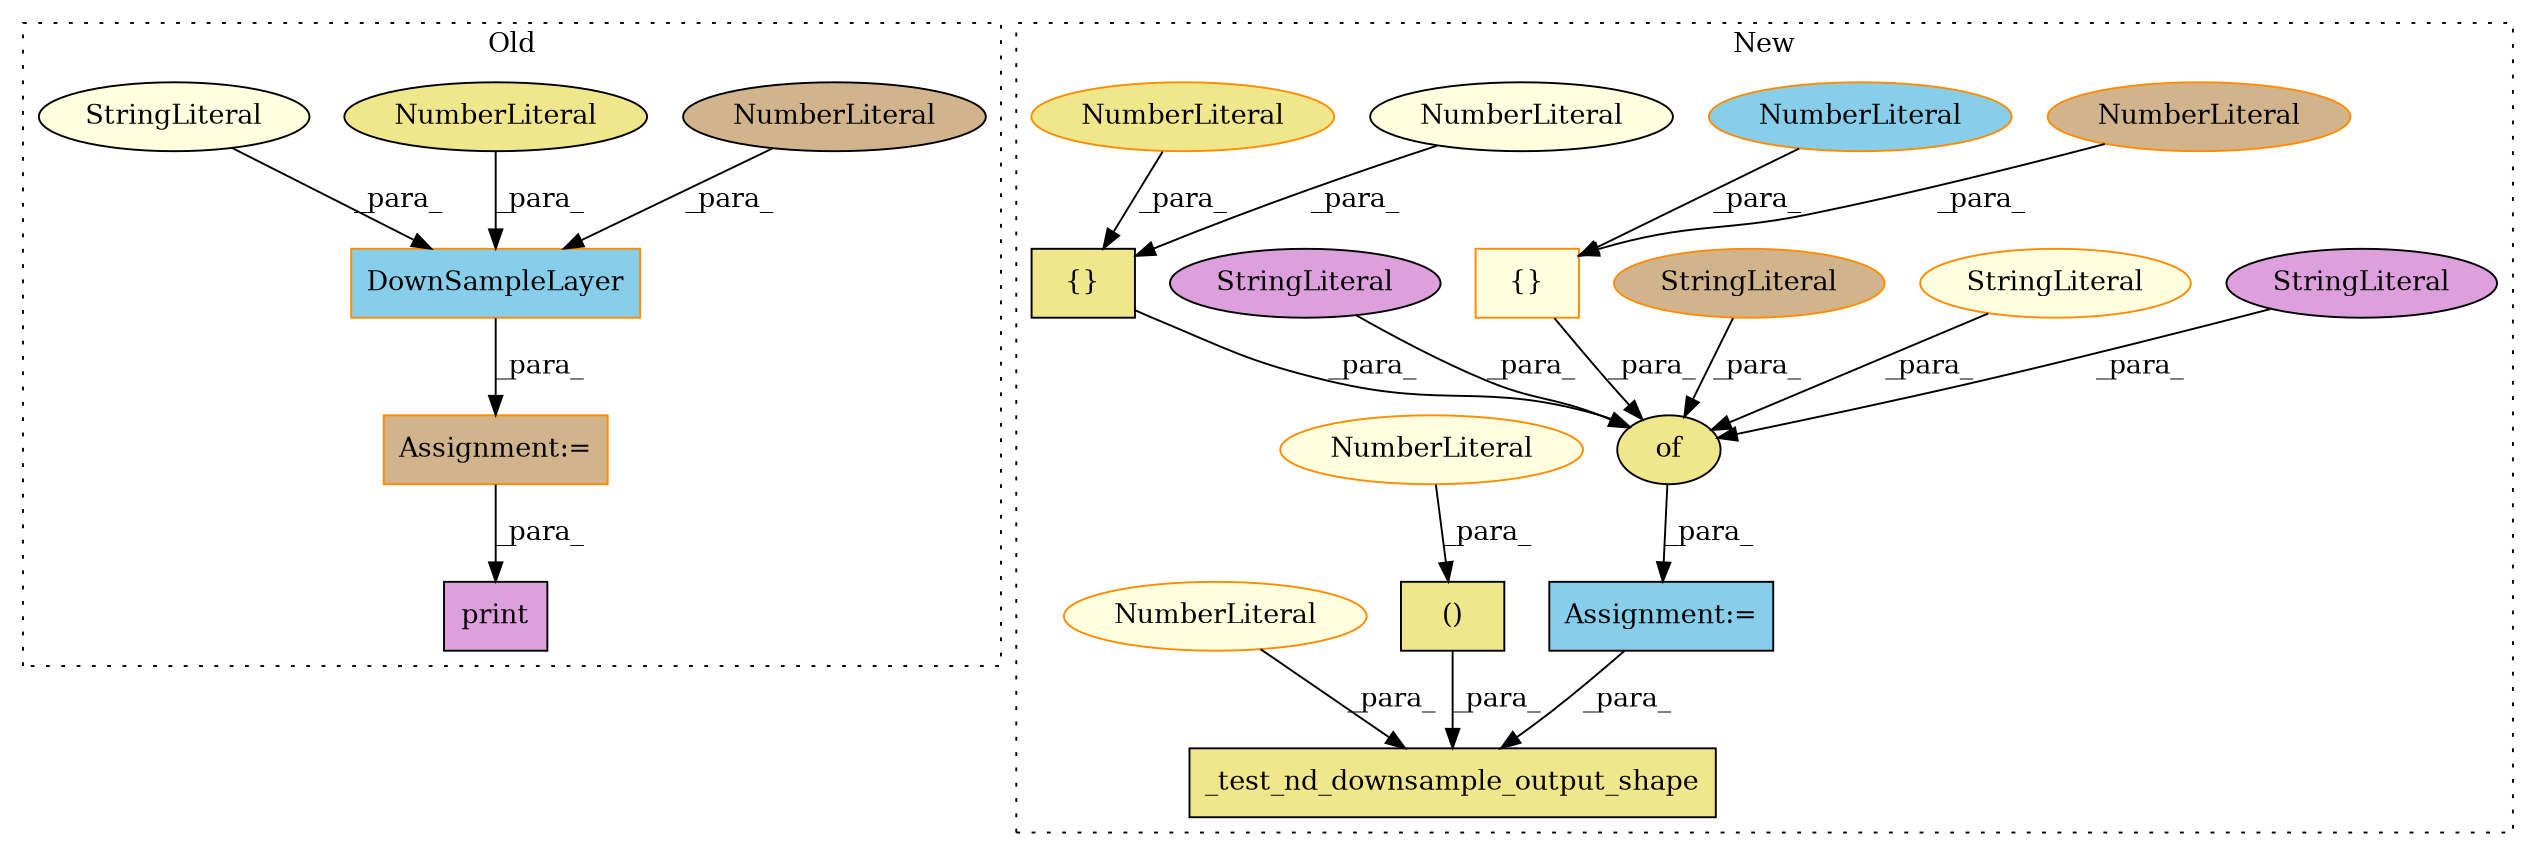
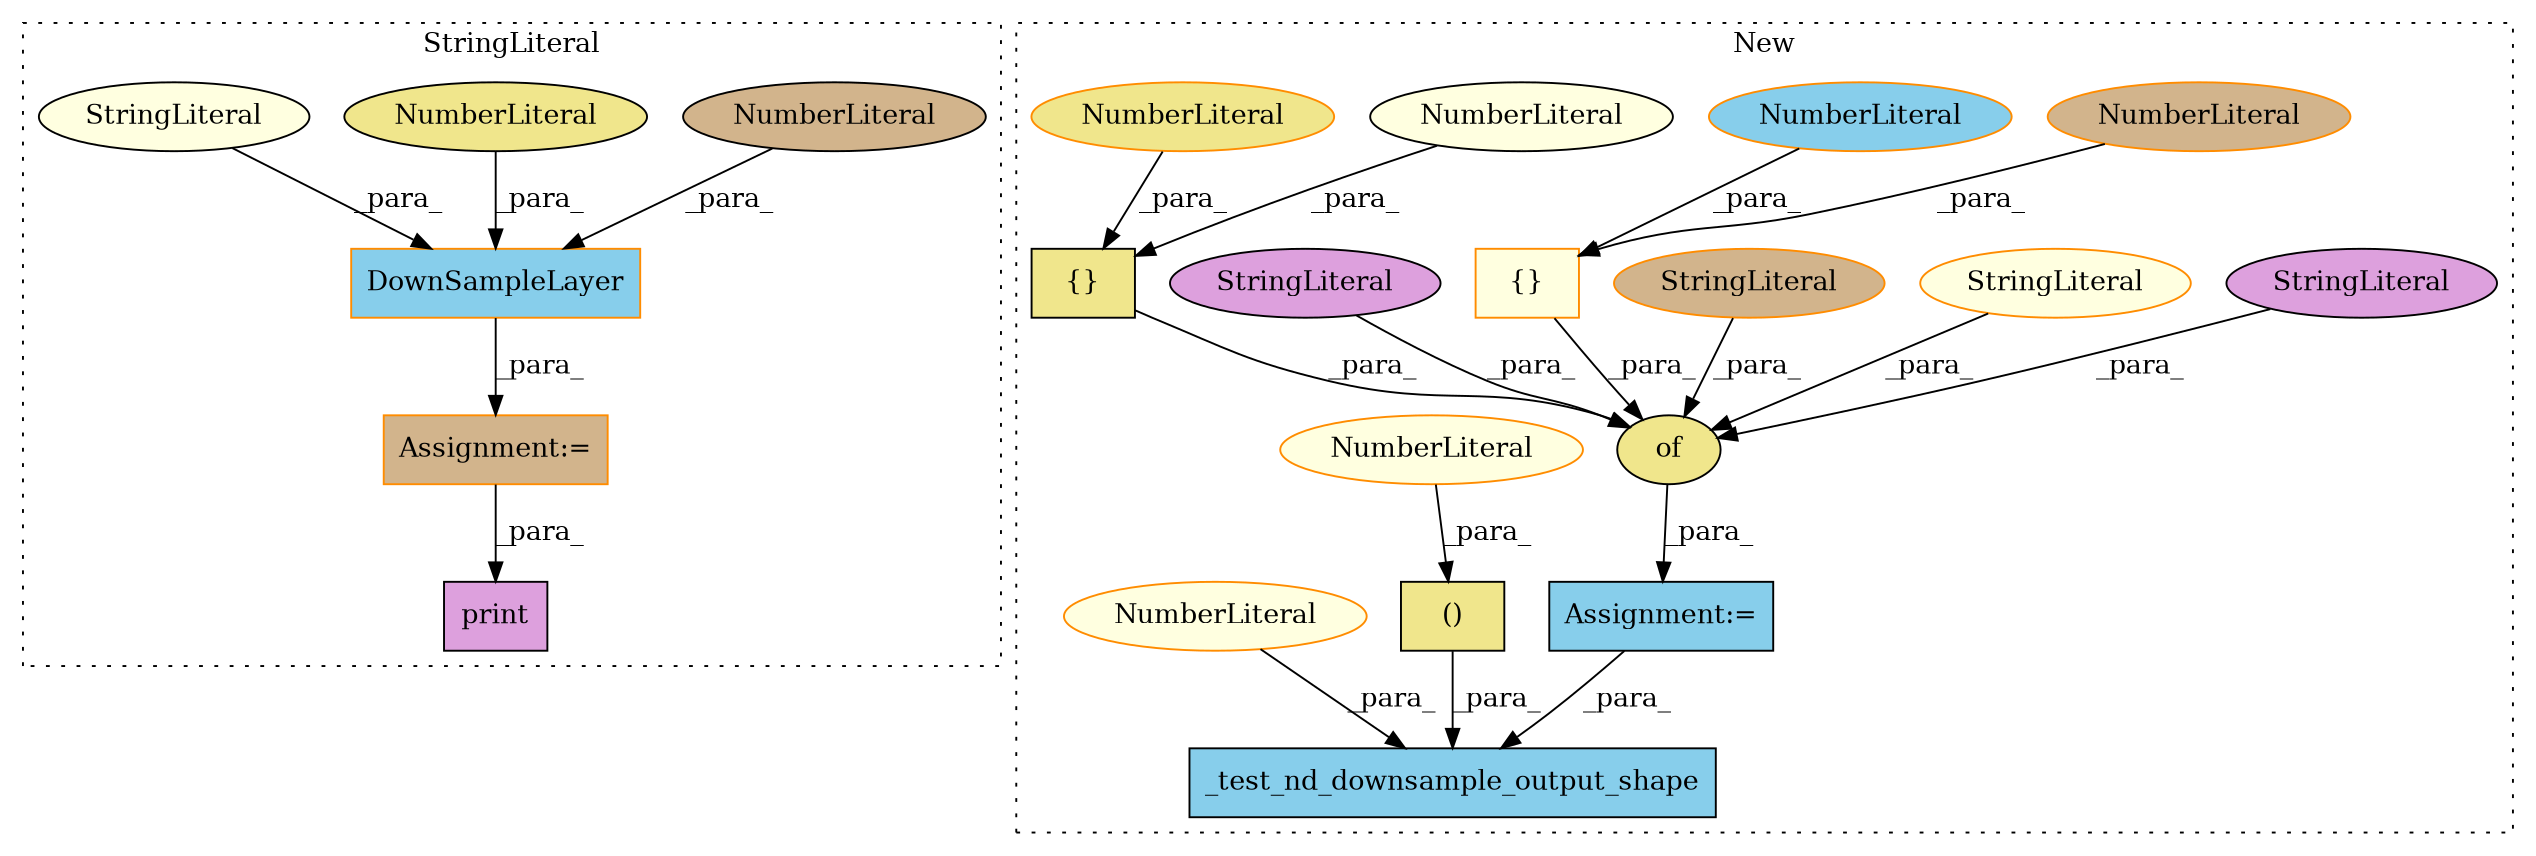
cluster "Old": label "Old" -> "StringLiteral"
node "_test_nd_downsample_output_shape": fillcolor khaki -> skyblue
